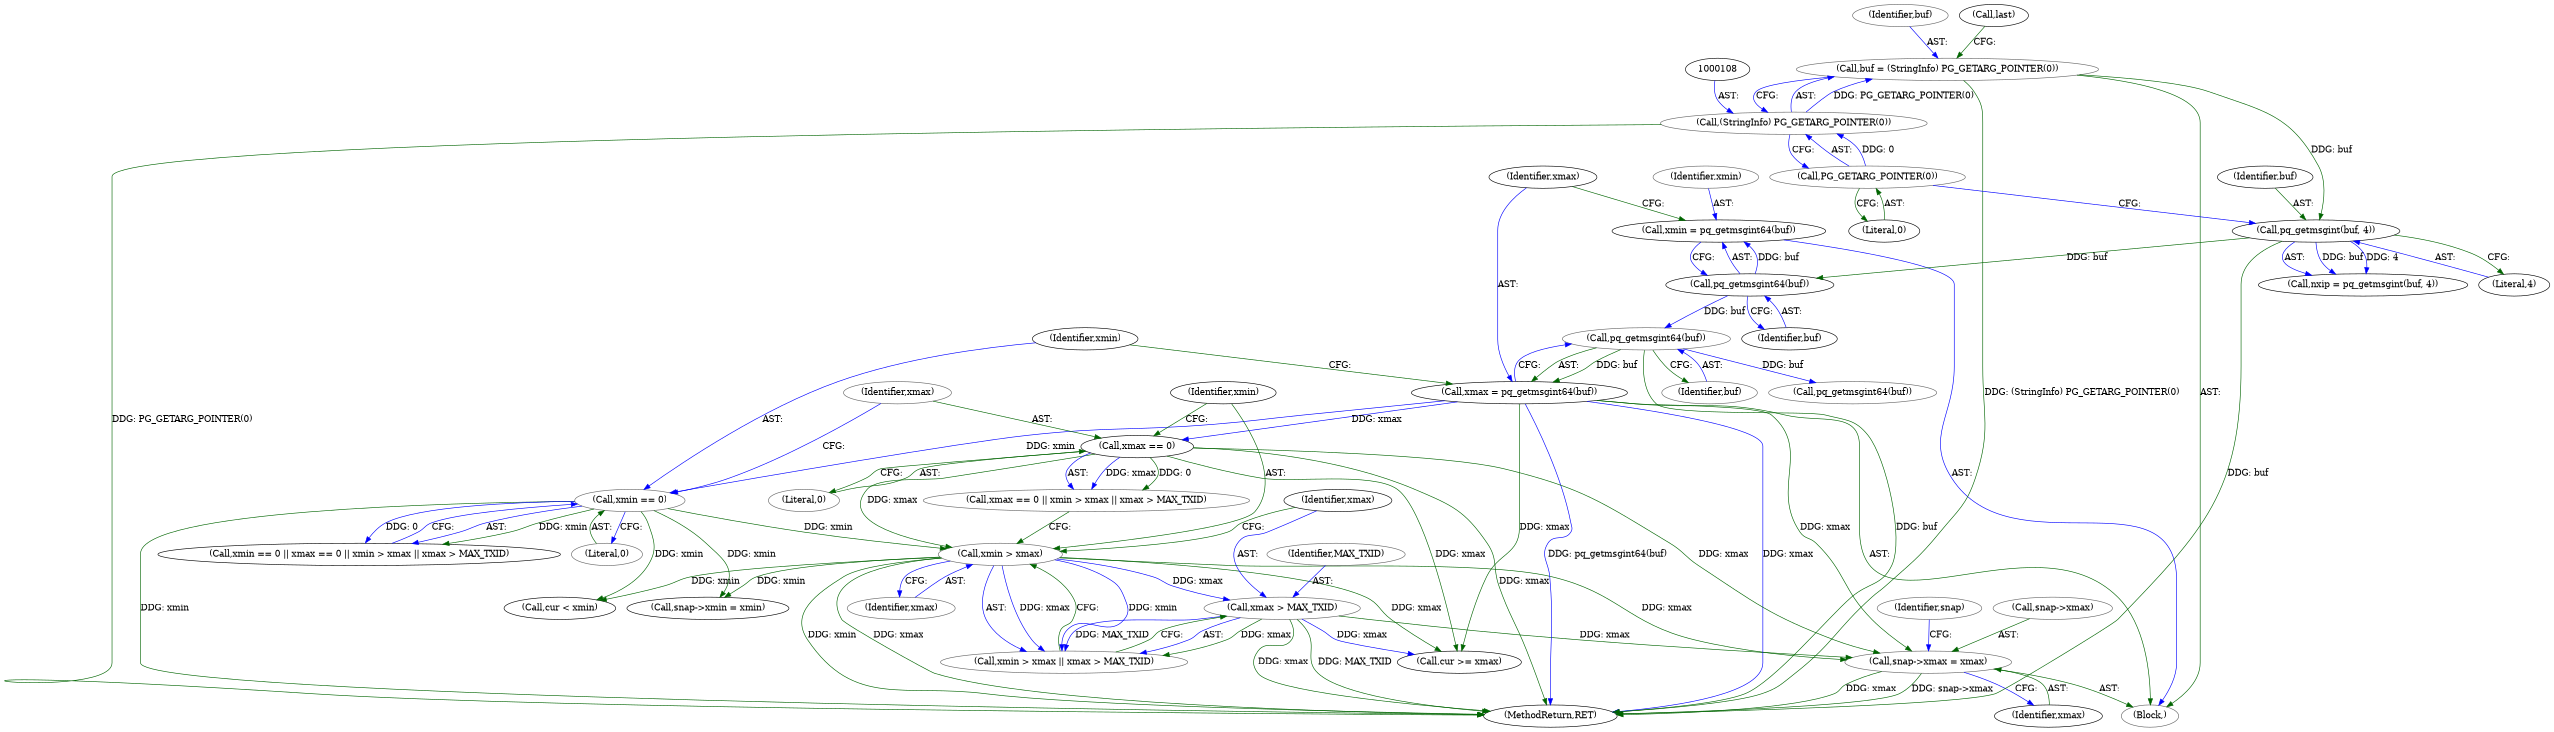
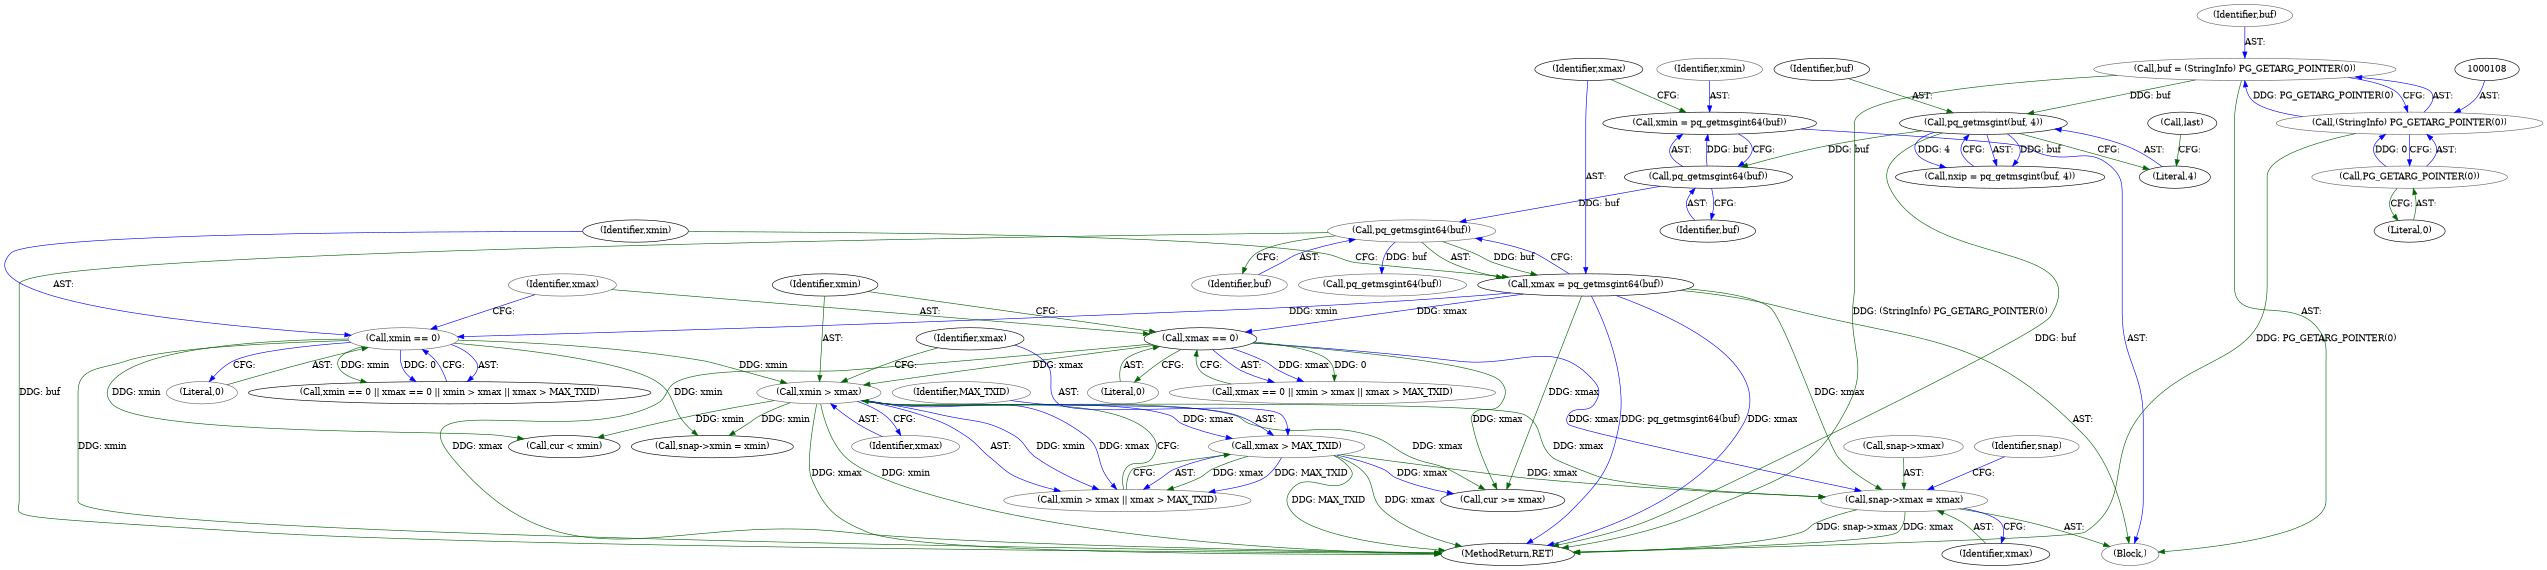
edge "(Call,last)" -> "(Call,buf = (StringInfo) PG_GETARG_POINTER(0))": now "(Call,last)" -> "(Literal,4)"
edge "(Call,PG_GETARG_POINTER(0))" -> "(Call,pq_getmsgint(buf, 4))": now "(Call,nxip = pq_getmsgint(buf, 4))" -> "(Call,pq_getmsgint(buf, 4))"
edge "(Call,xmax == 0)" -> "(Call,snap->xmax = xmax)": color darkgreen -> blue
edge "(Call,xmax == 0 || xmin > xmax || xmax > MAX_TXID)" -> "(Call,xmin > xmax)": now "(Call,xmax == 0 || xmin > xmax || xmax > MAX_TXID)" -> "(Call,xmax == 0)"
